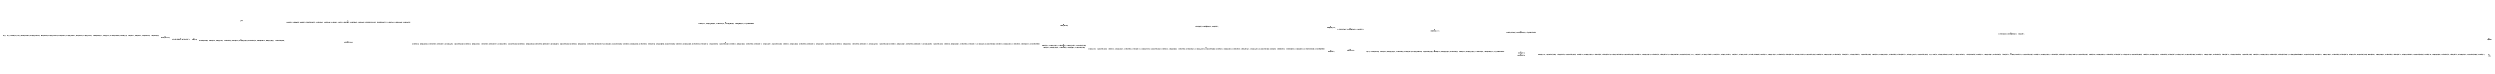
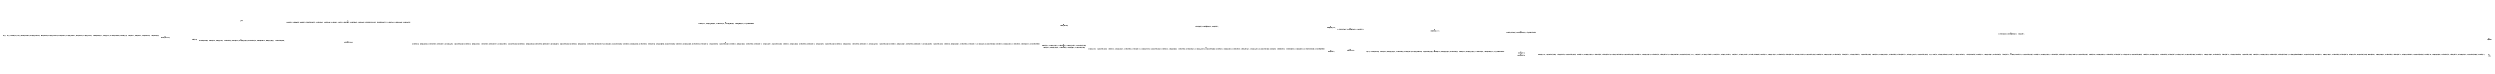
node "4524: write-variable[v29,'prefixableProperties']*": removed
